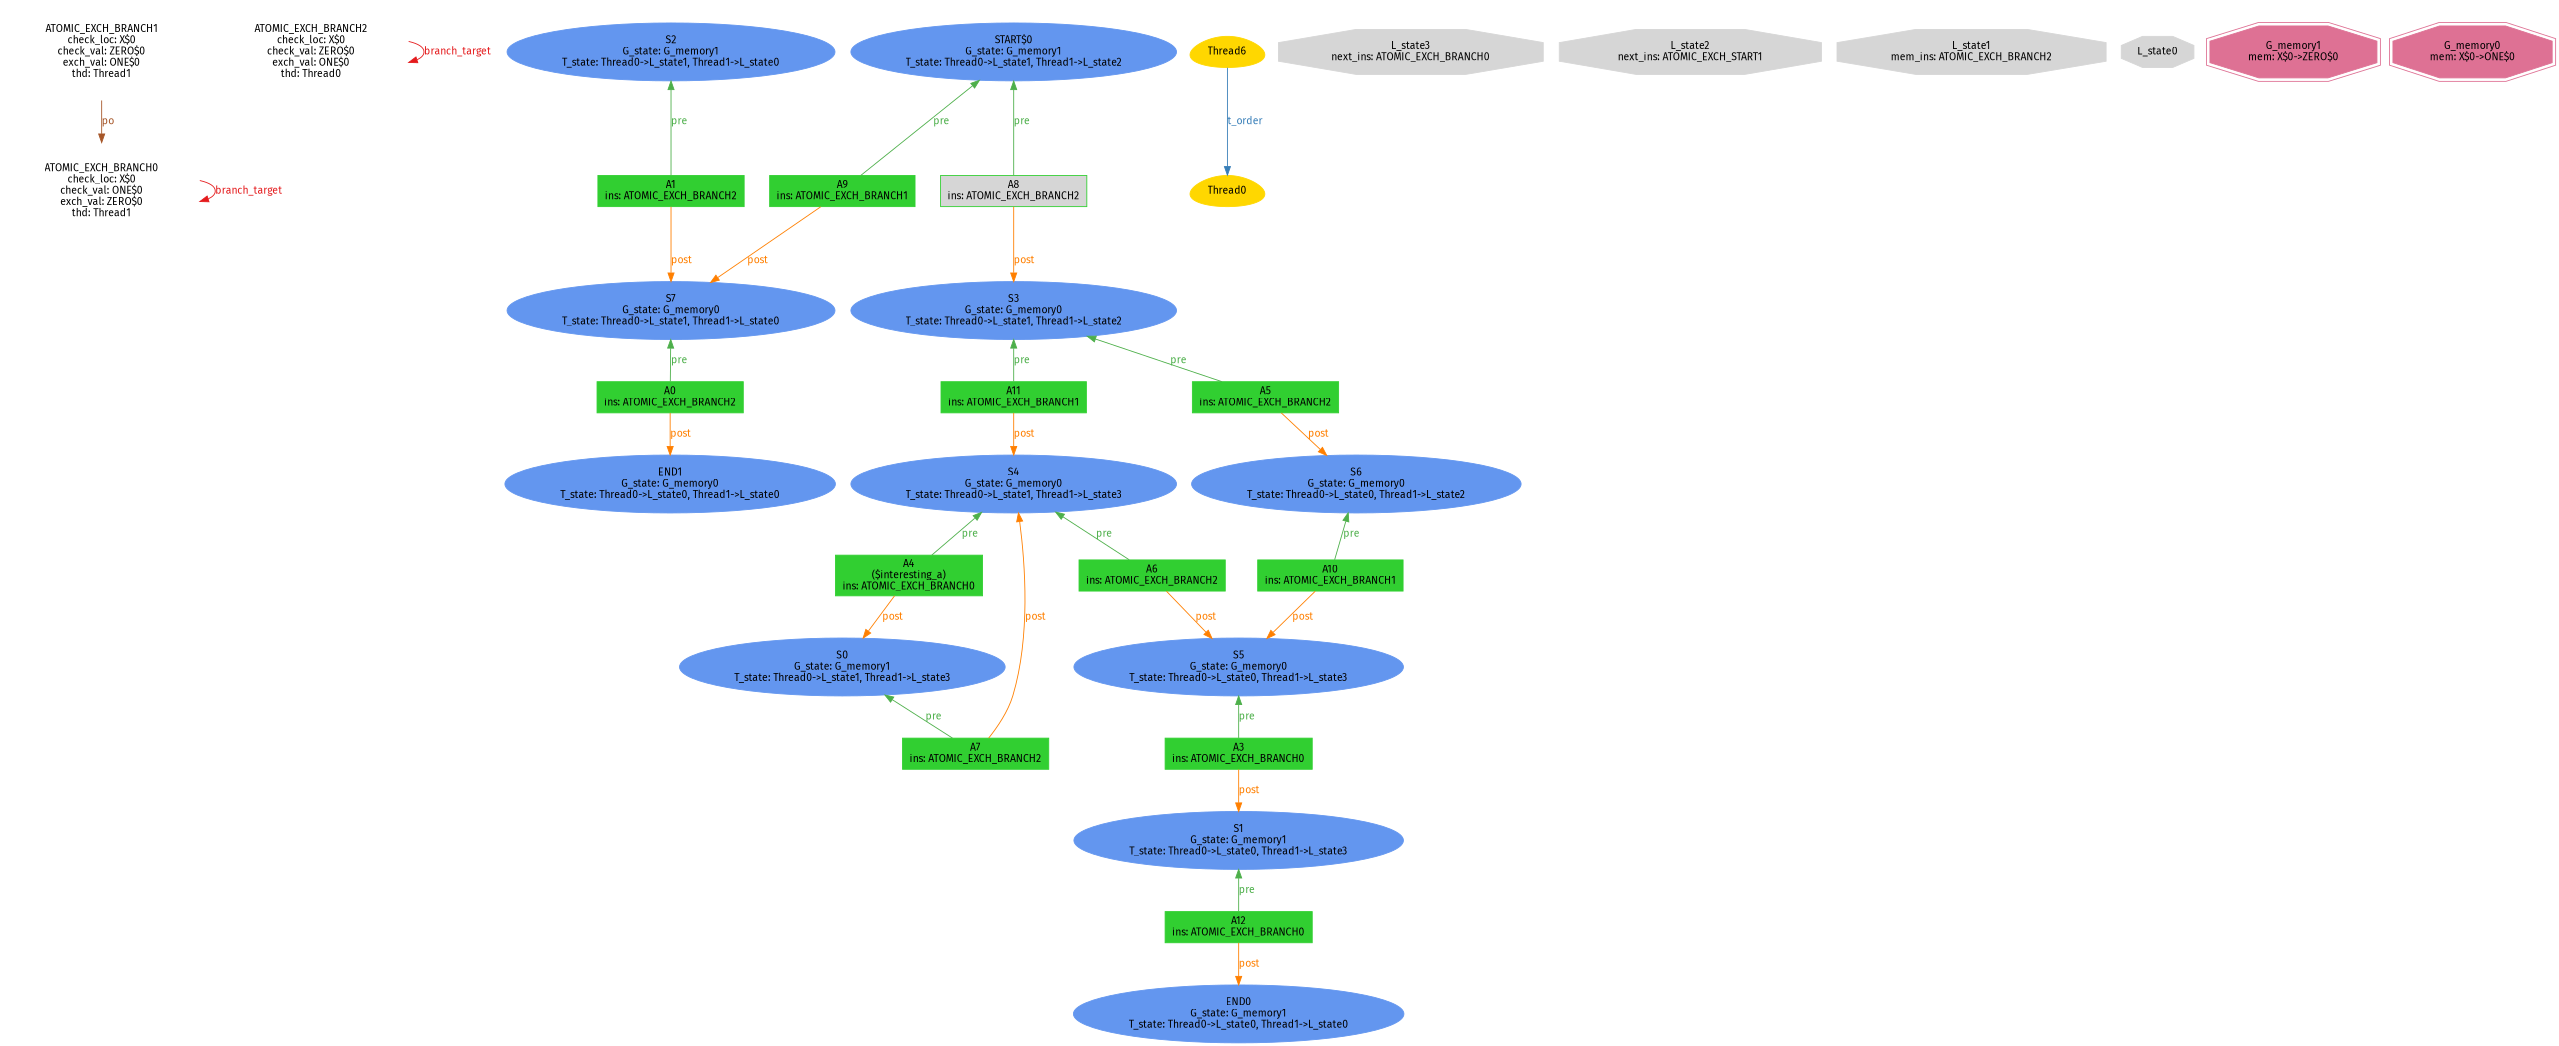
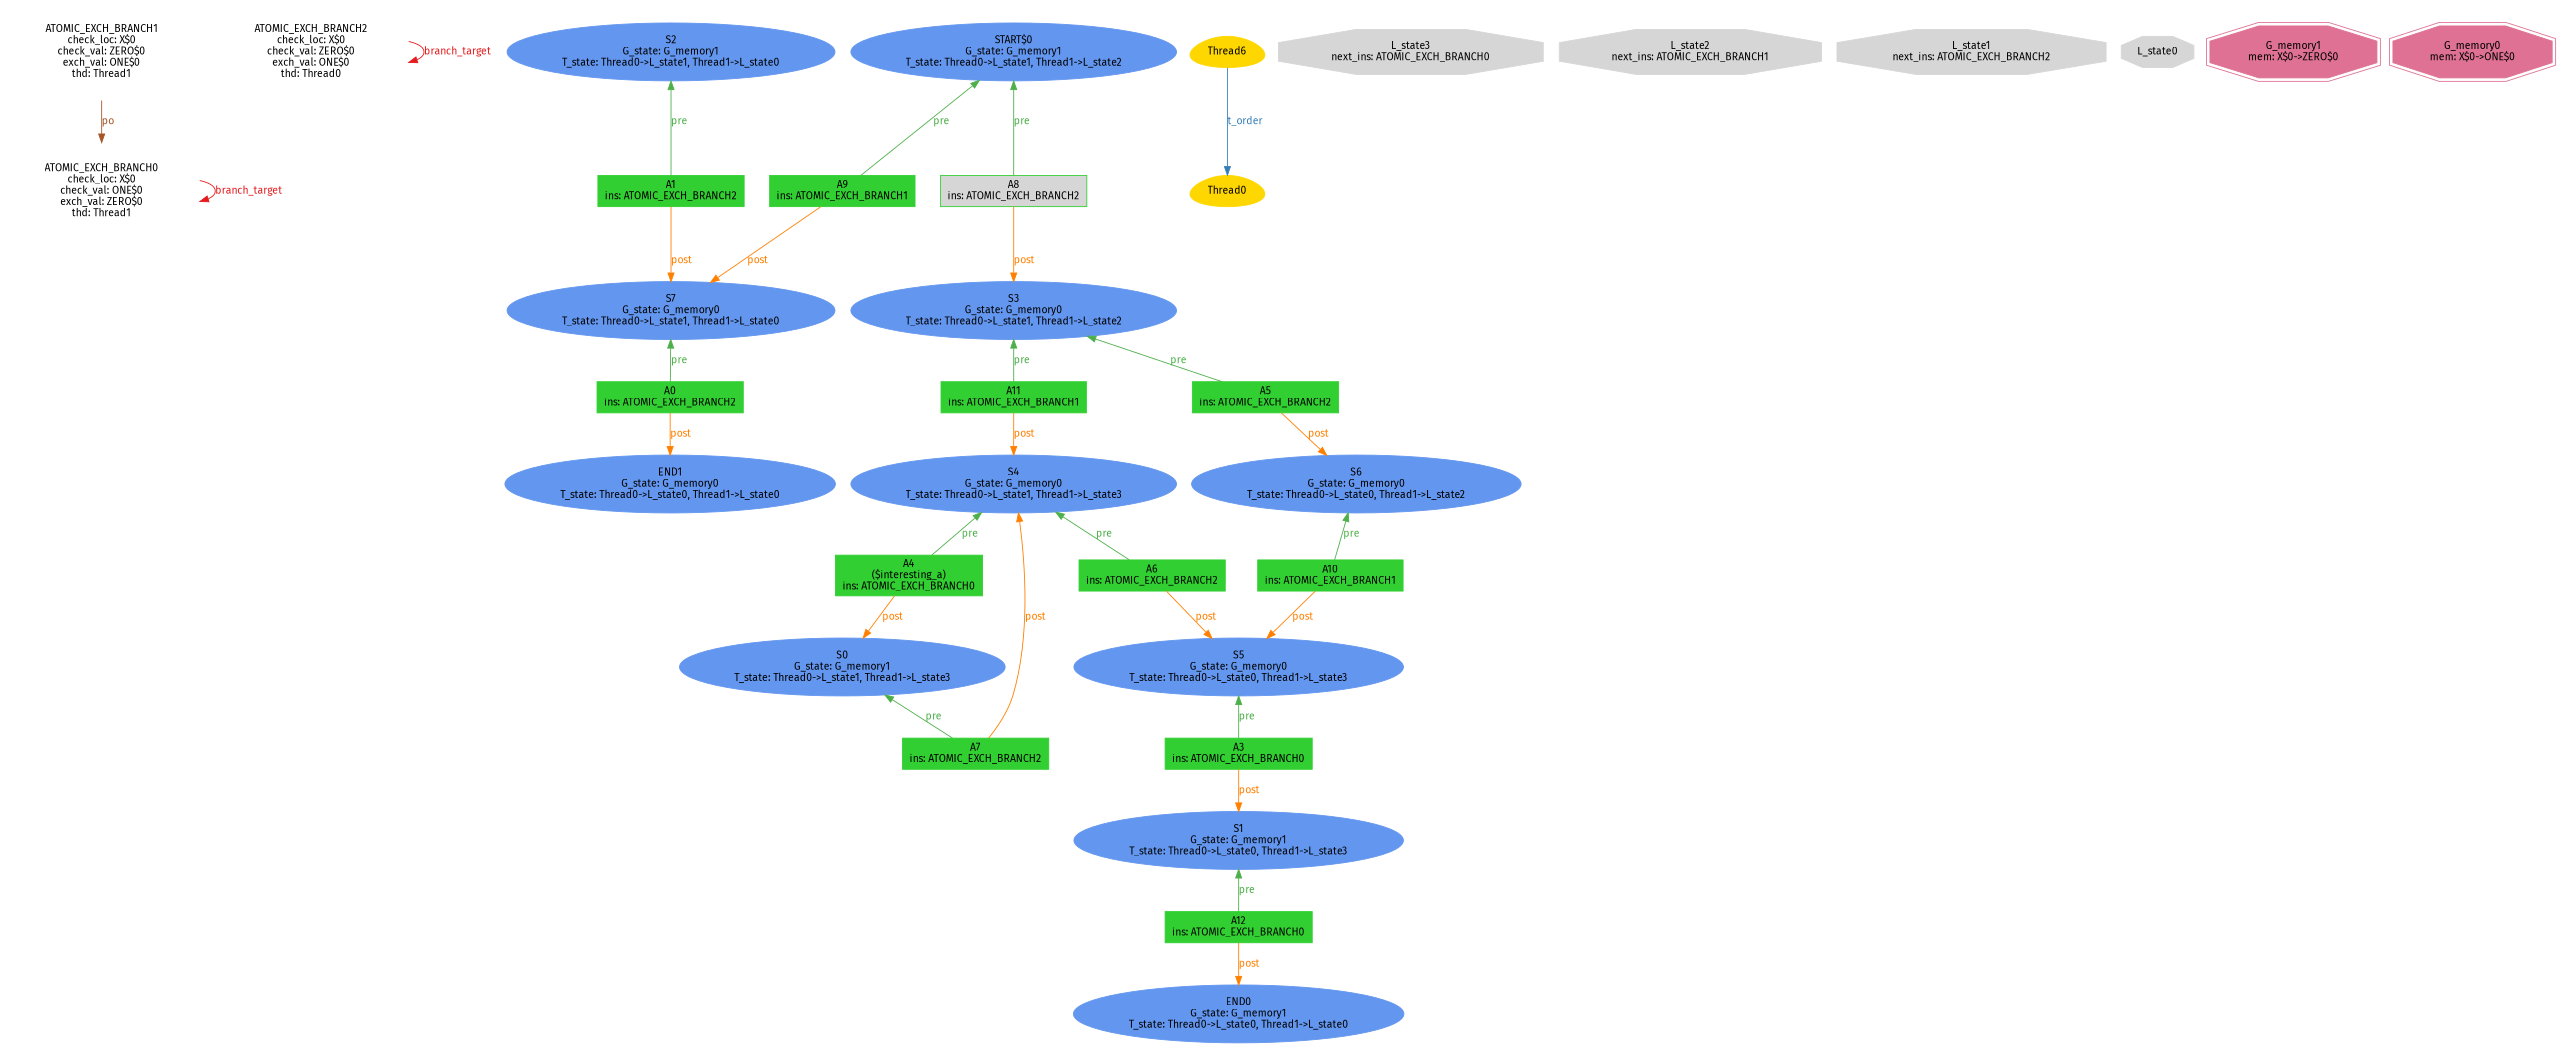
node "L_state2 next_ins: ATOMIC_EXCH_START1": label "L_state2 next_ins: ATOMIC_EXCH_START1" -> "L_state2 next_ins: ATOMIC_EXCH_BRANCH1"
node "L_state1 mem_ins: ATOMIC_EXCH_BRANCH2": label "L_state1 mem_ins: ATOMIC_EXCH_BRANCH2" -> "L_state1 next_ins: ATOMIC_EXCH_BRANCH2"
